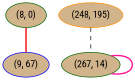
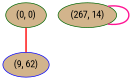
node "(8, 0)": label "(8, 0)" -> "(0, 0)"
node "(248, 195)": removed
node "(9, 67)": label "(9, 67)" -> "(9, 62)"
